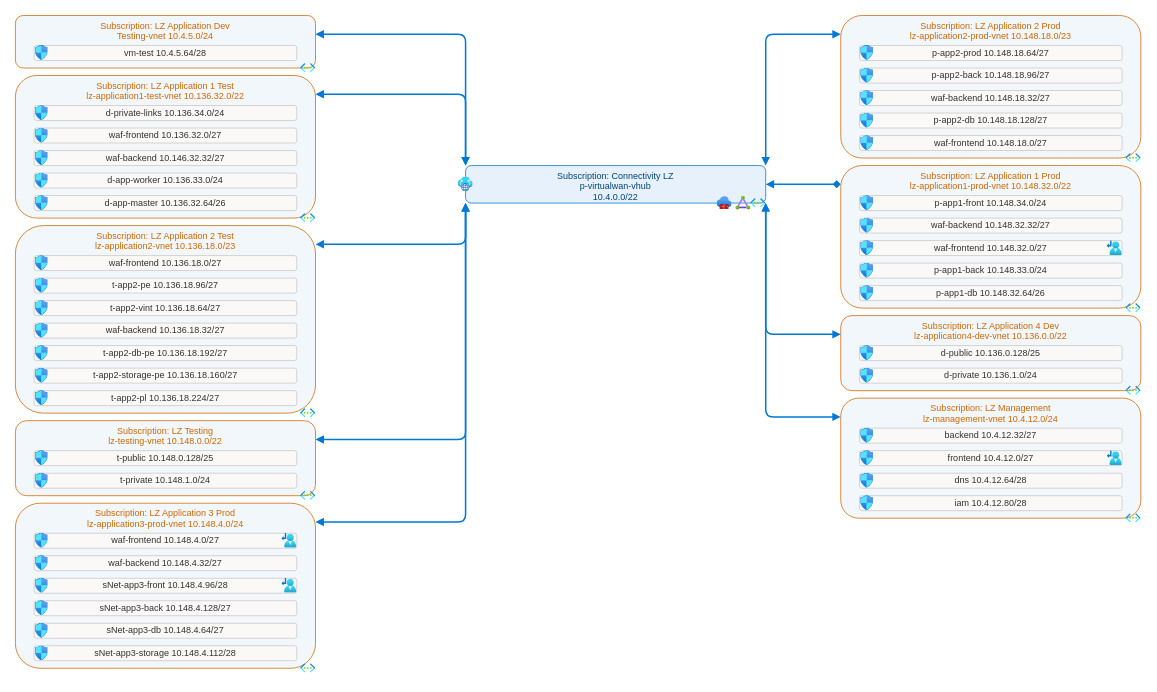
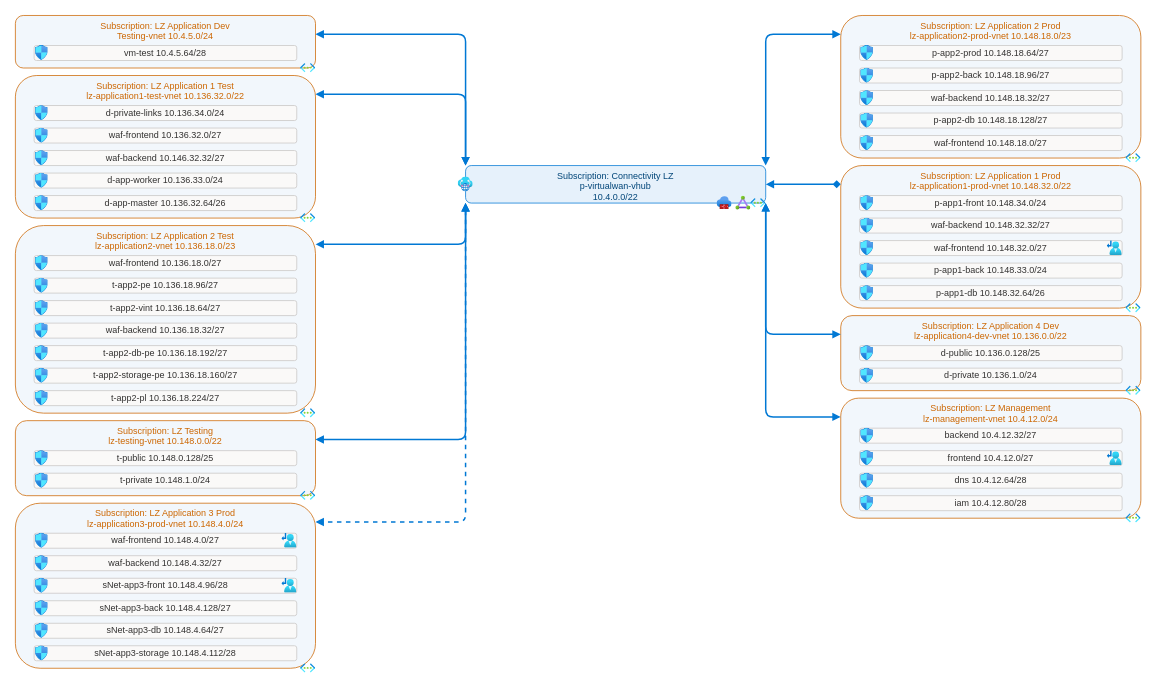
edge "Subscription: Connectivity LZ p-virtualwan-vhub 10.4.0.0/22" -- "Subscription: LZ Application 3 Prod lz-application3-prod-vnet 10.148.4.0/24": style solid -> dashed
